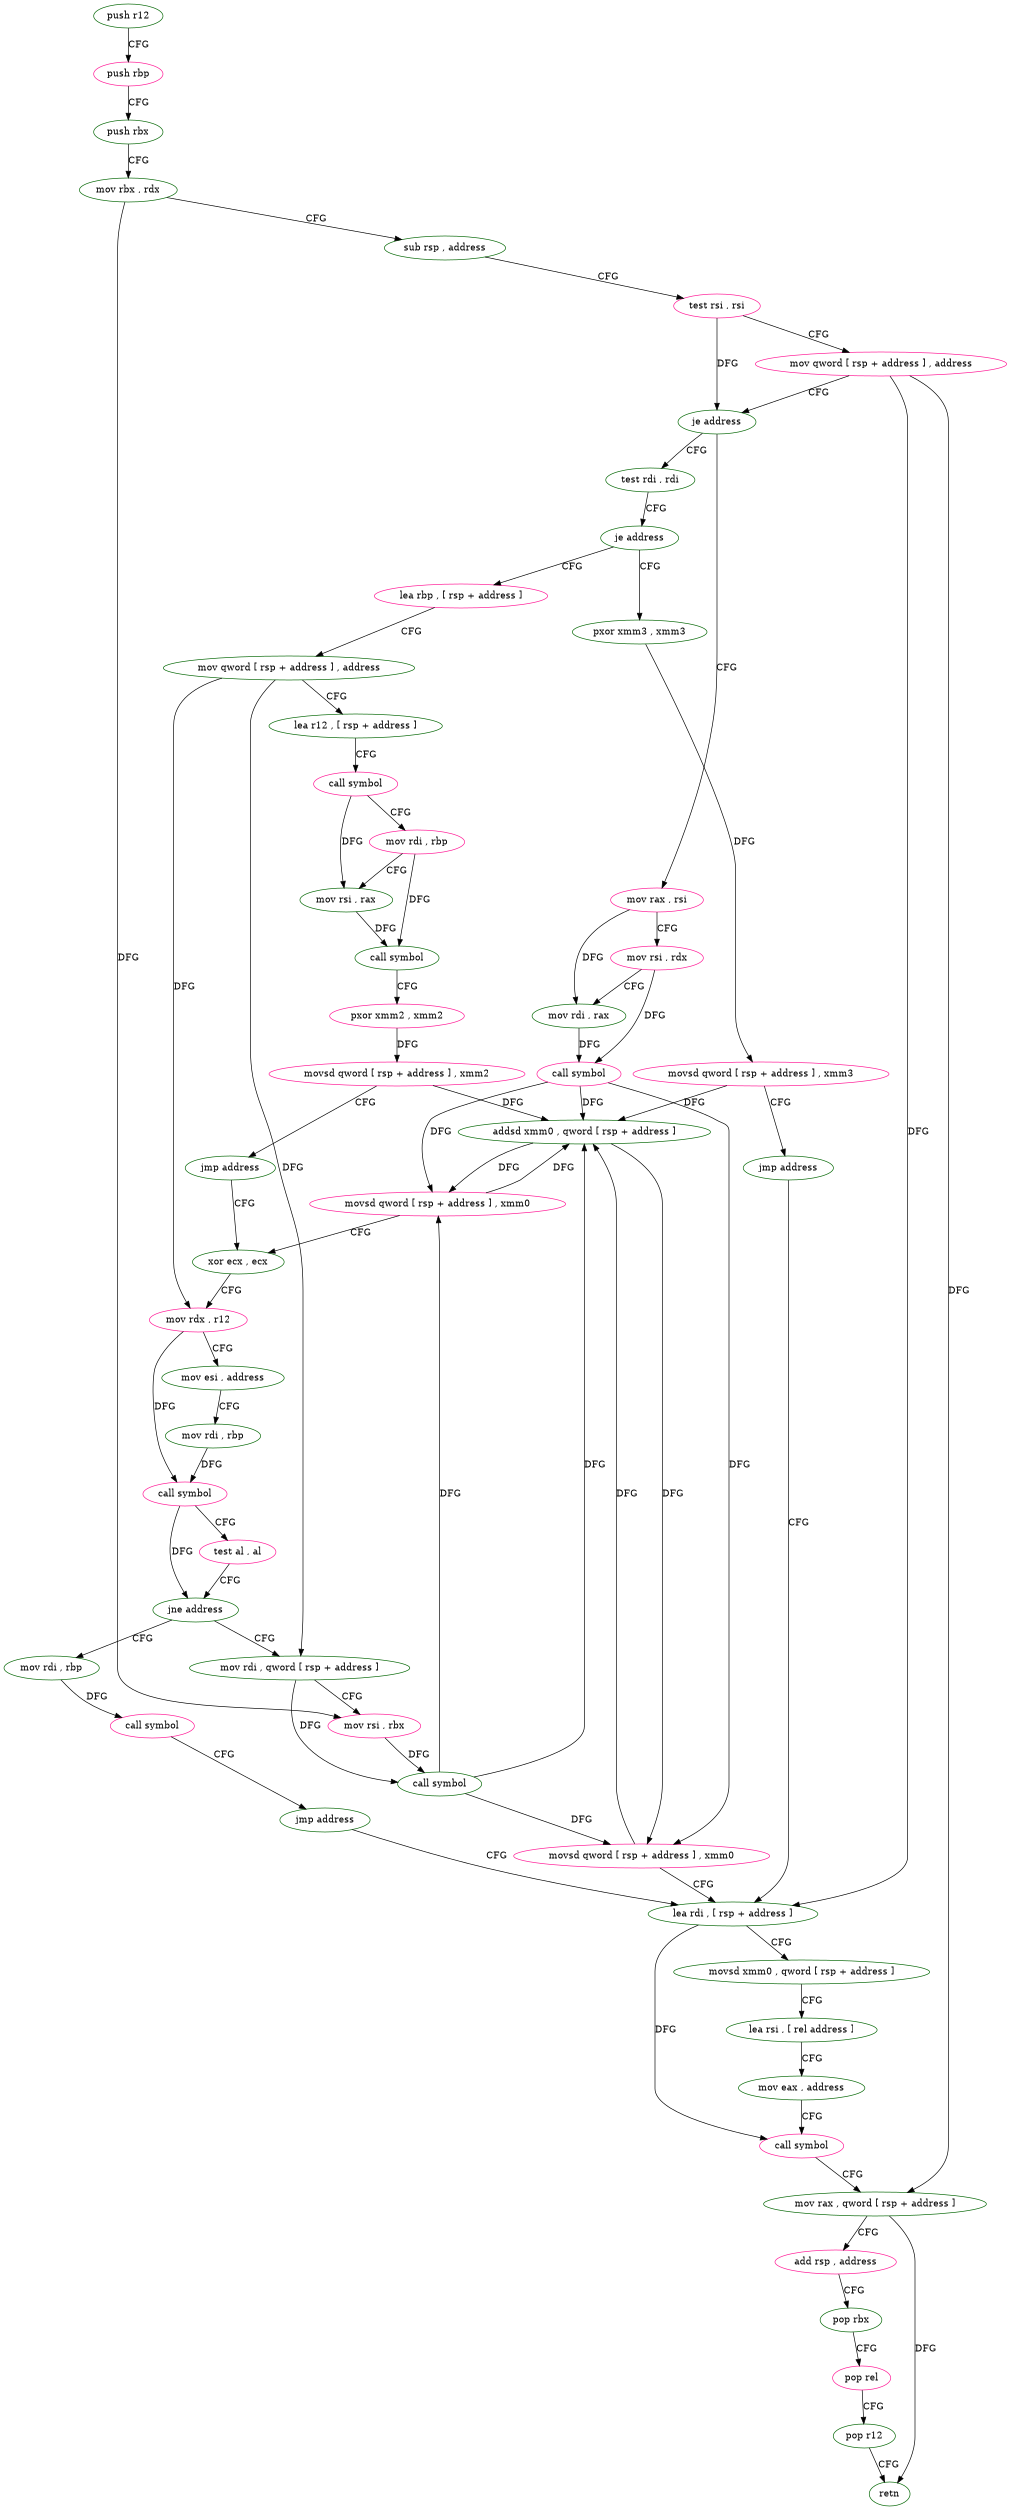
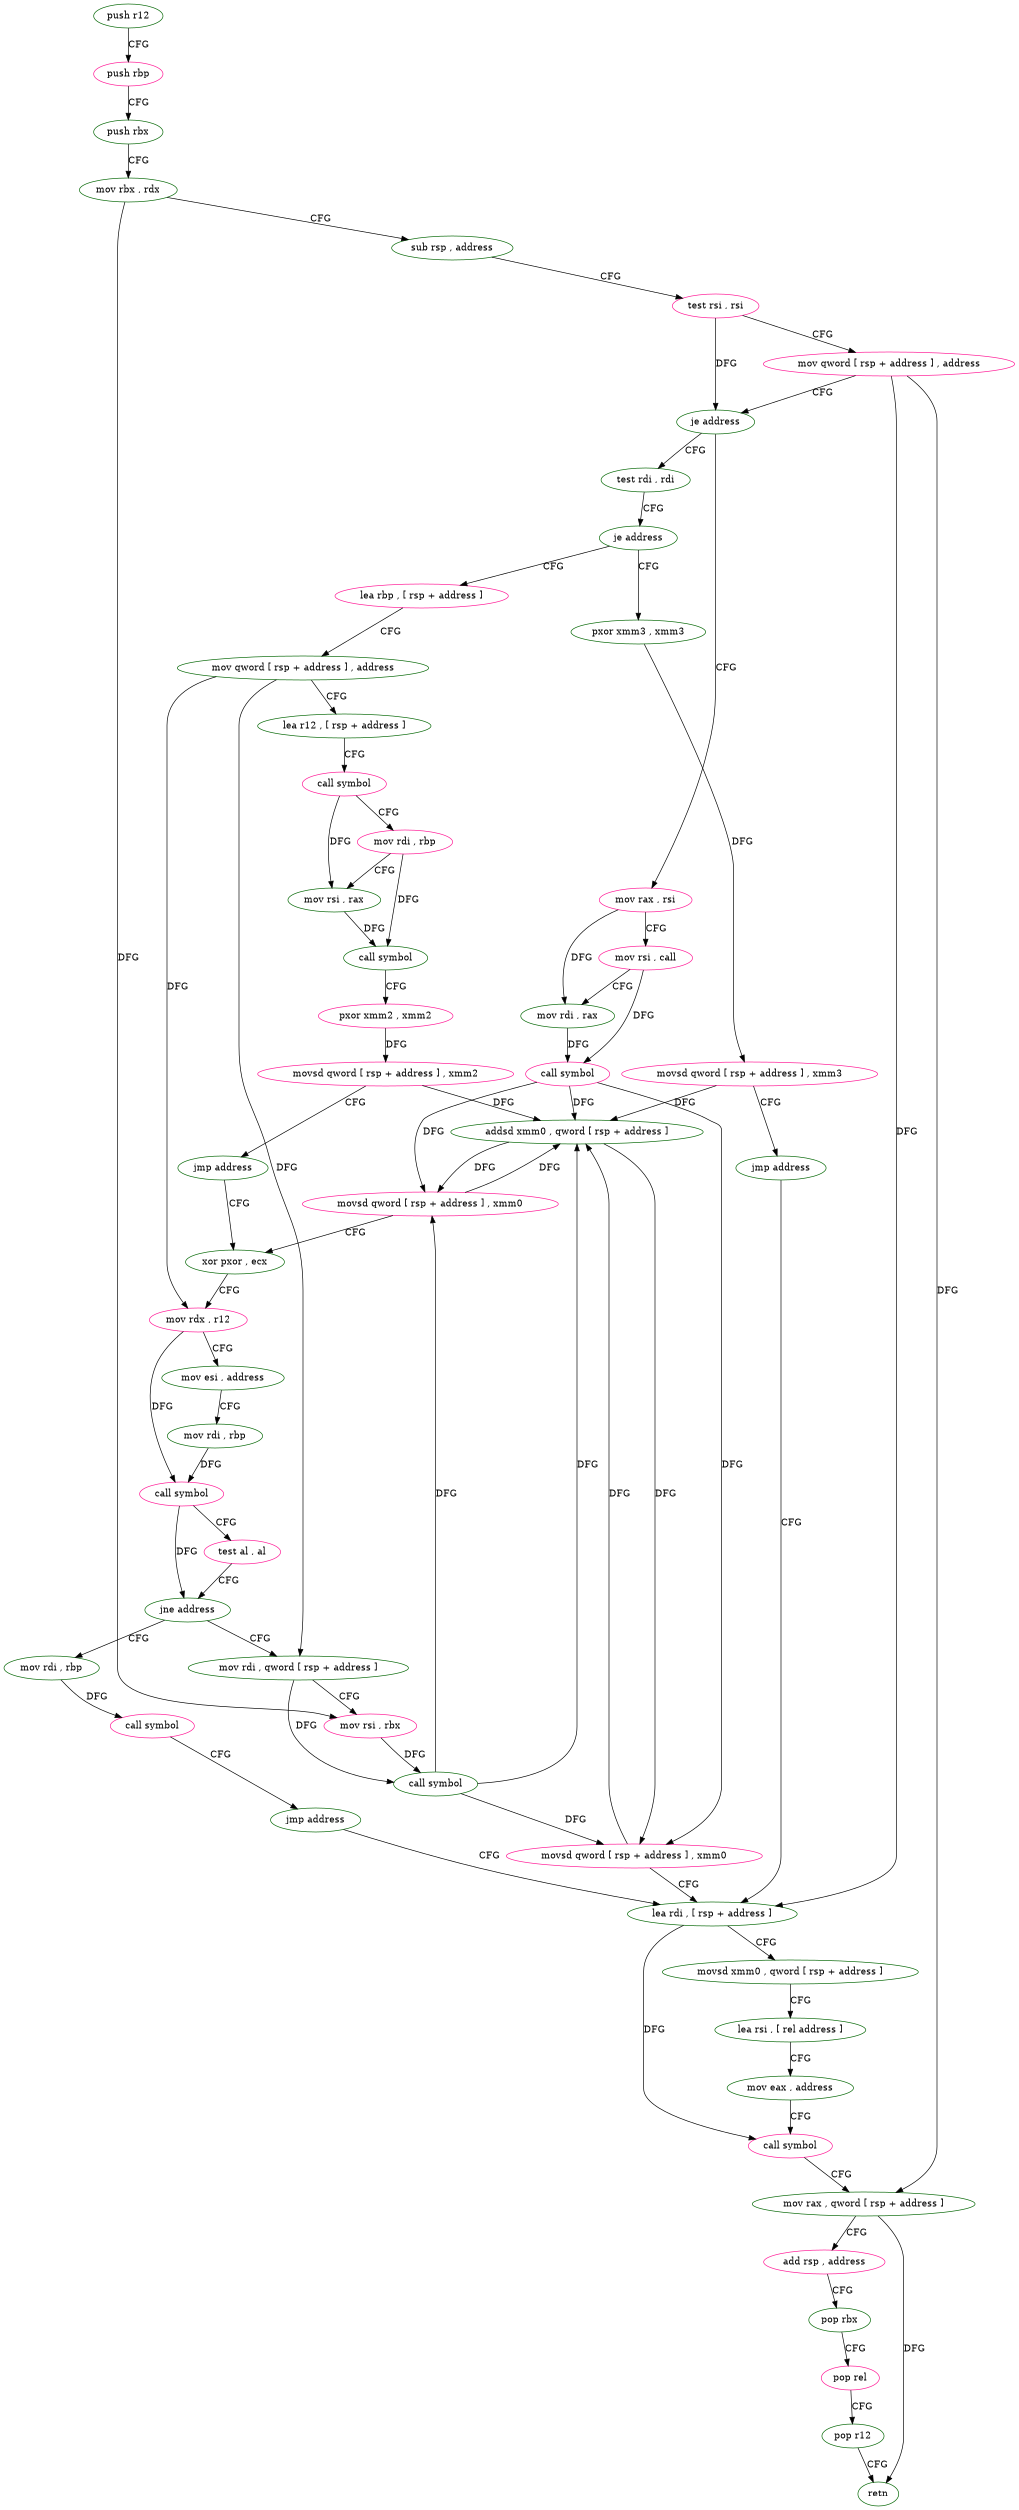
node "mov rsi , rdx": label "mov rsi , rdx" -> "mov rsi , call"
node "xor ecx , ecx": label "xor ecx , ecx" -> "xor pxor , ecx"
